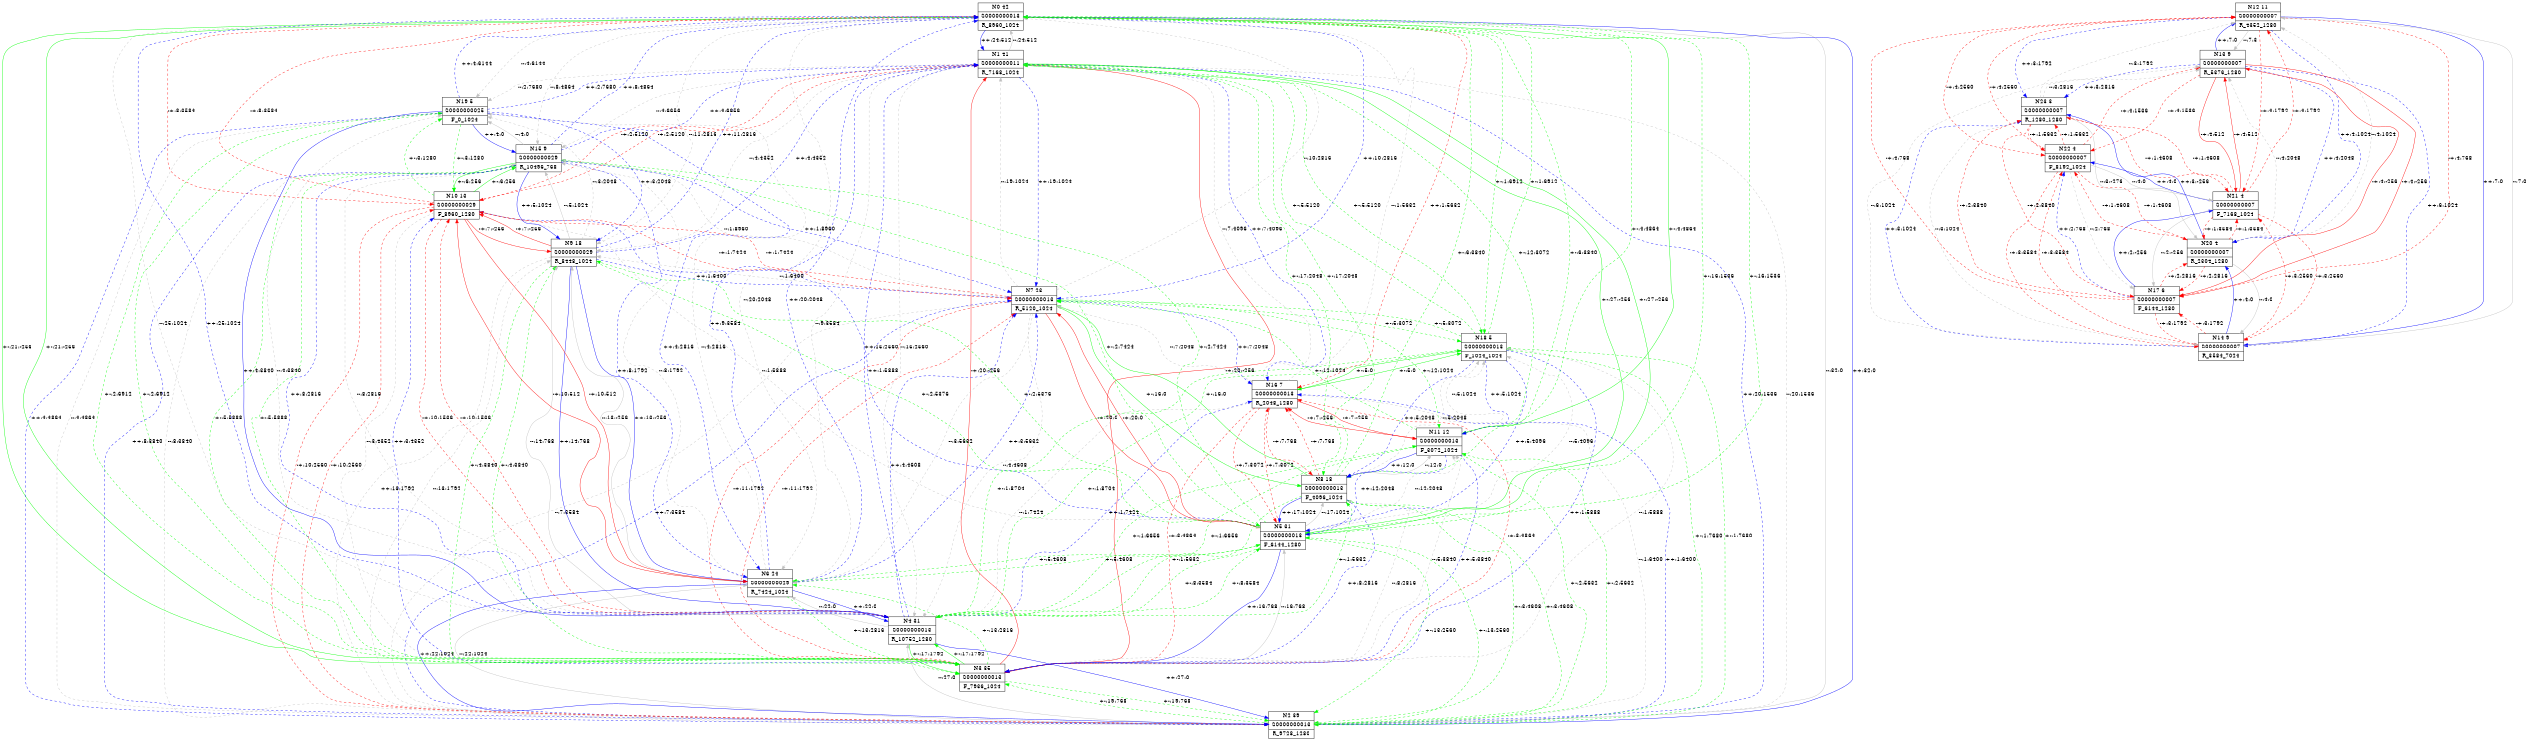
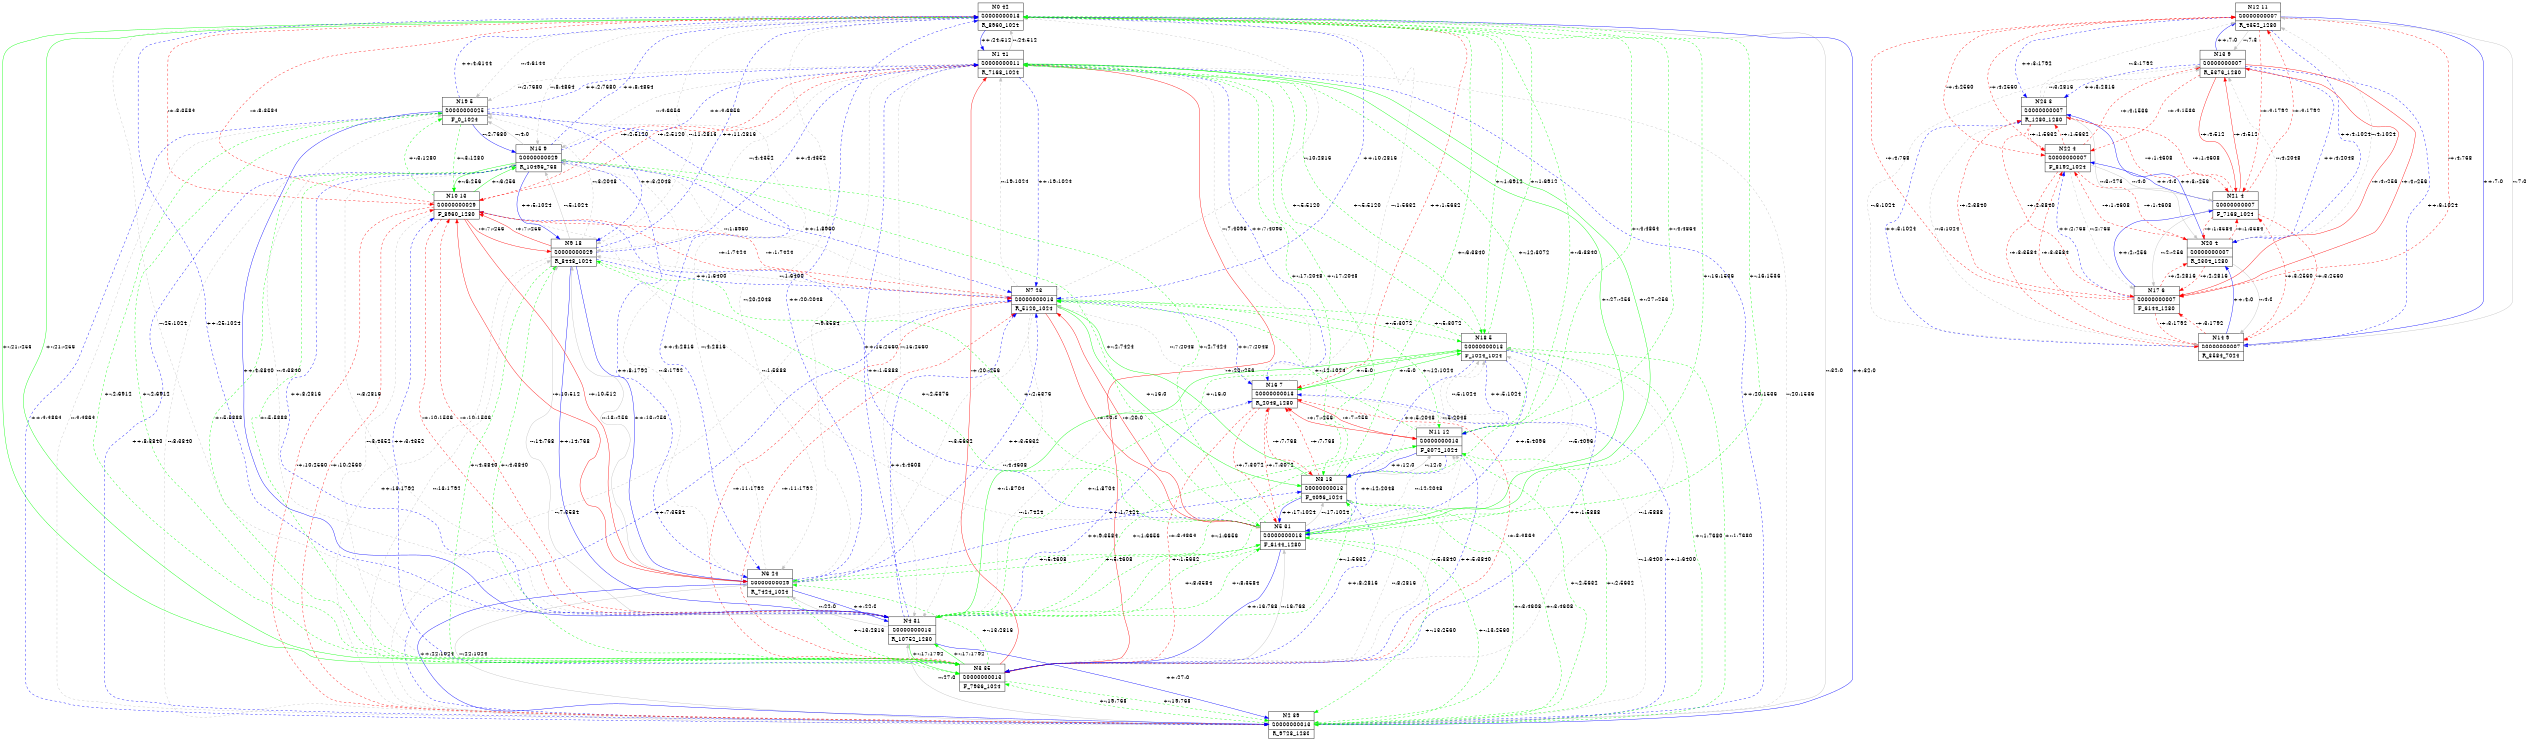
edge "N11 12" -> "N0 42": style solid -> dashed
edge "N19 5" -> "N15 9": label "++:4:0" -> "--:2:7680"
edge "N6 24" -> "N1 41": now "N6 24" -> "N8 18"
edge "N18 5" -> "N4 31": style dashed -> solid
